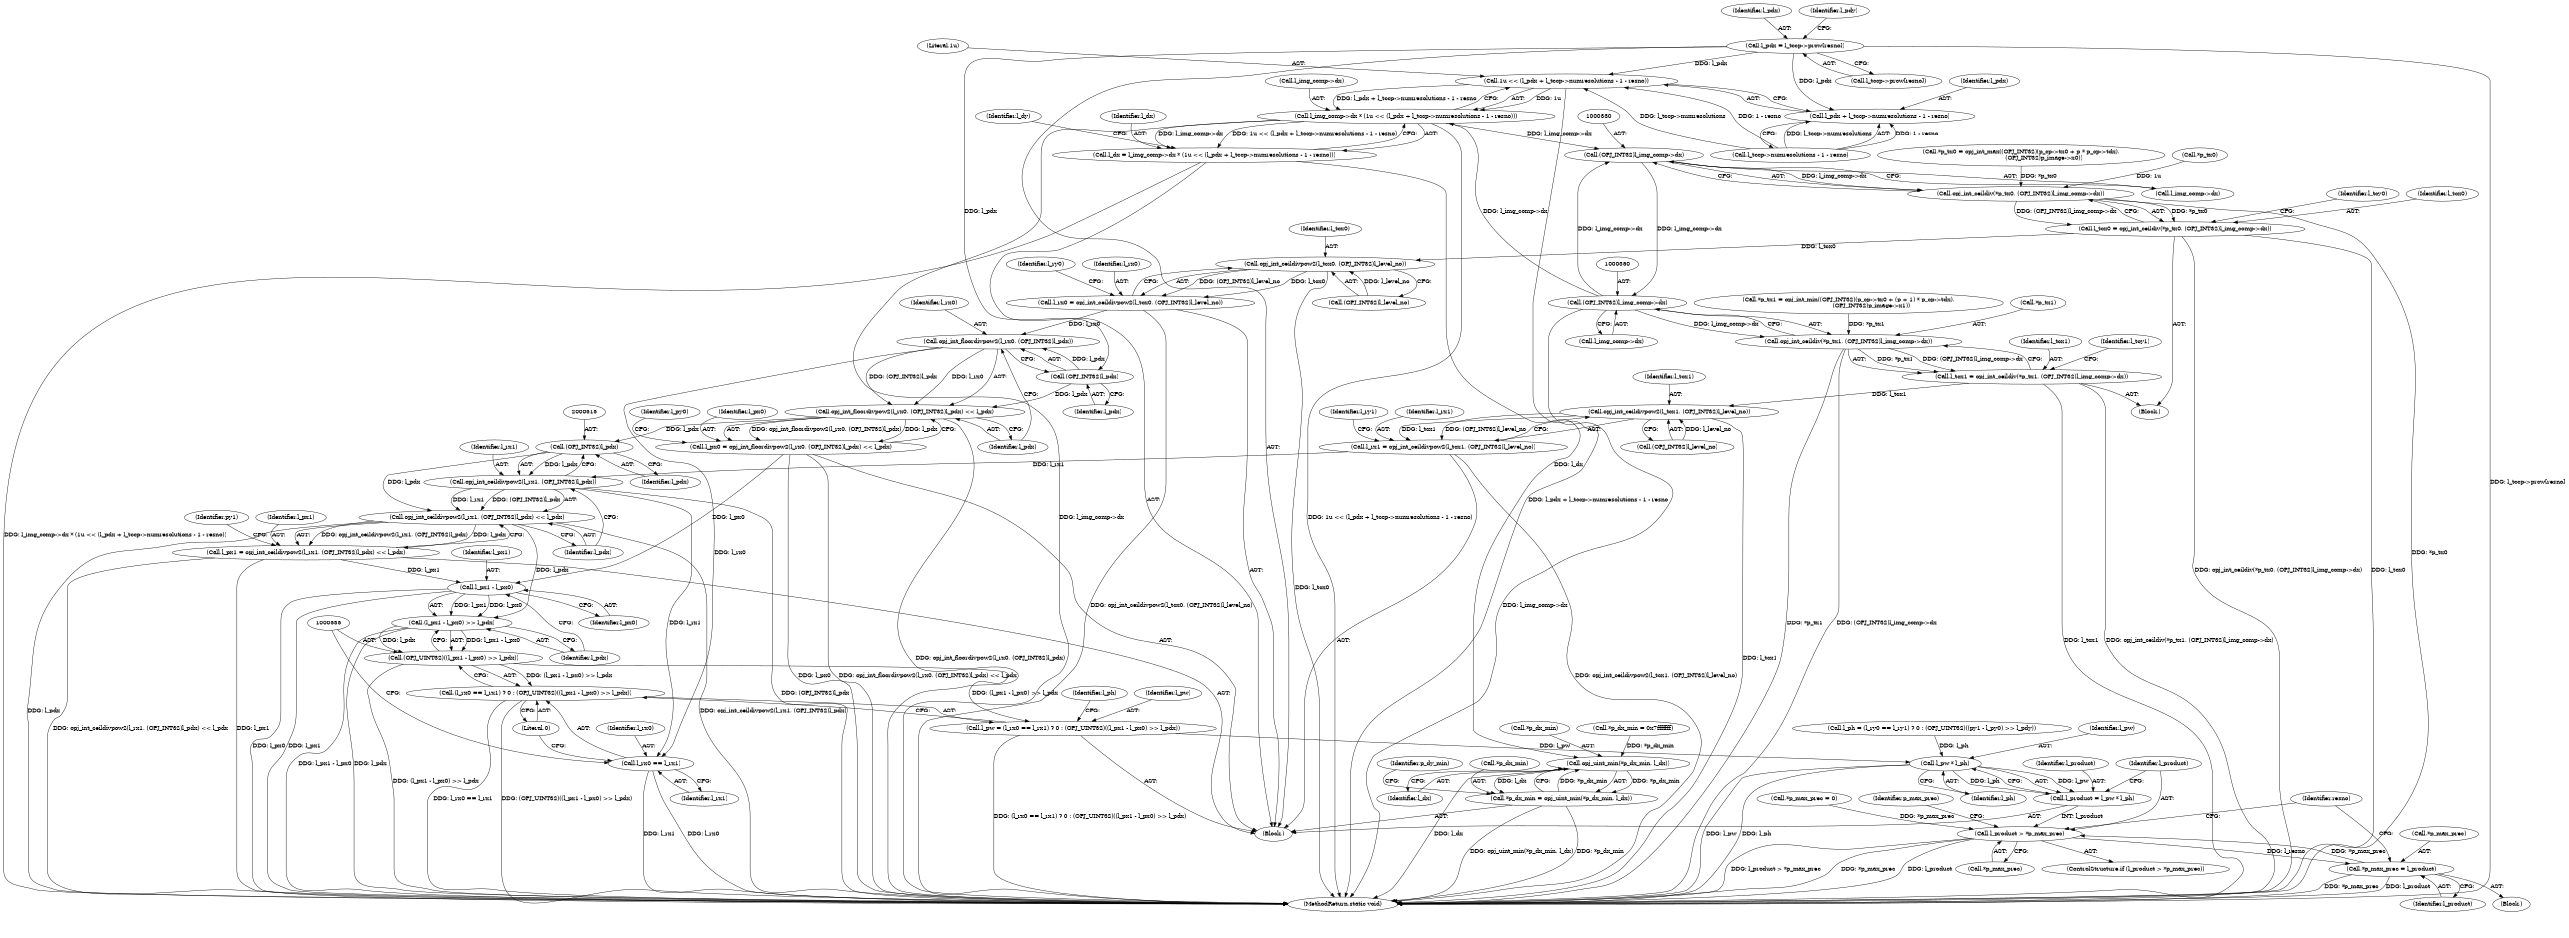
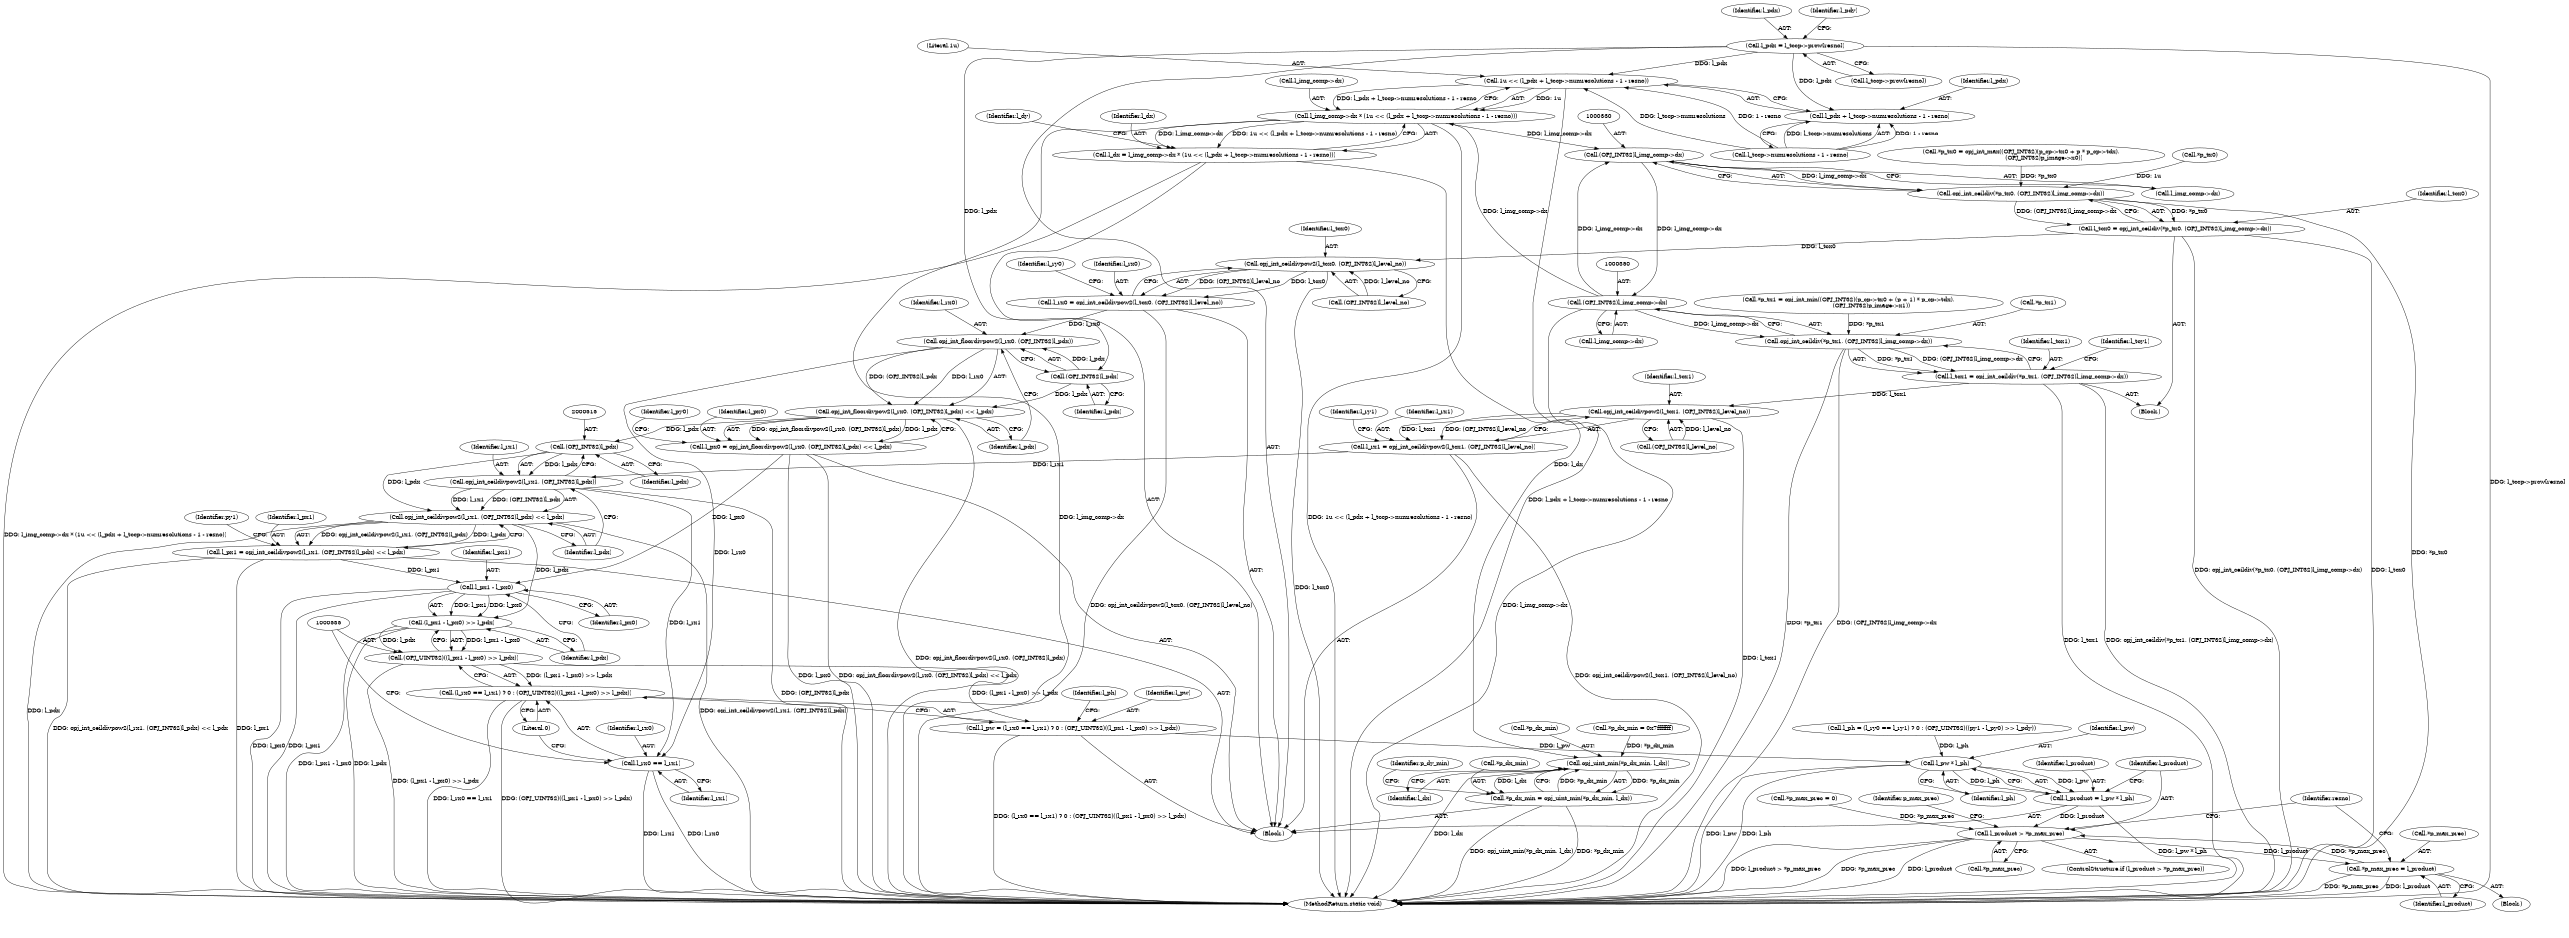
node "(Identifier,l_tcy0)": removed
edge "(Call,l_product = l_pw * l_ph)" -> "(Call,l_product > *p_max_prec)": label "INT: l_product" -> "DDG: l_product"
edge "(Call,l_product > *p_max_prec)" -> "(Call,*p_max_prec = l_product)": label "DDG: l_resno" -> "DDG: l_product"
edge "(Call,l_product = l_pw * l_ph)" -> "(MethodReturn,static void)": added, label "DDG: l_pw * l_ph"
